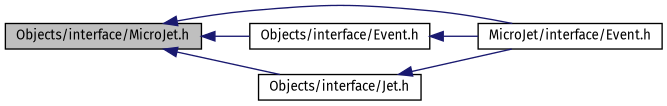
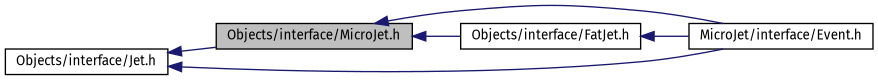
node "Objects/interface/Event.h": label "Objects/interface/Event.h" -> "Objects/interface/FatJet.h"
edge "Objects/interface/Jet.h" -> "Objects/interface/MicroJet.h": reversed
